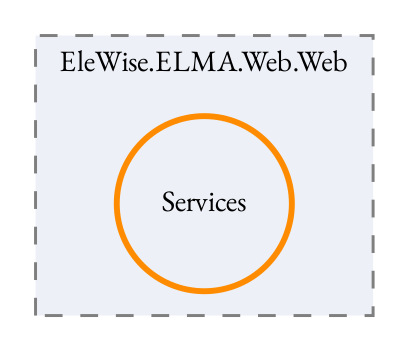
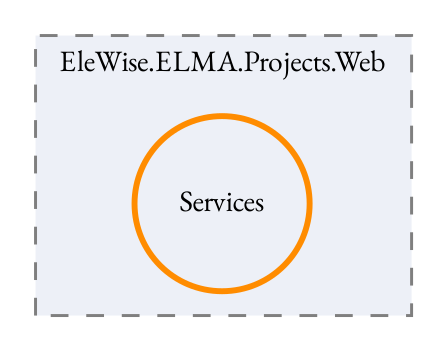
cluster "EleWise.ELMA.Web.Web": label "EleWise.ELMA.Web.Web" -> "EleWise.ELMA.Projects.Web"
